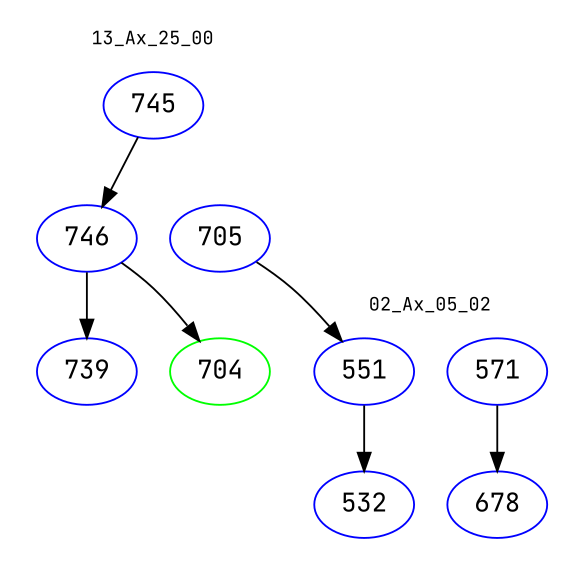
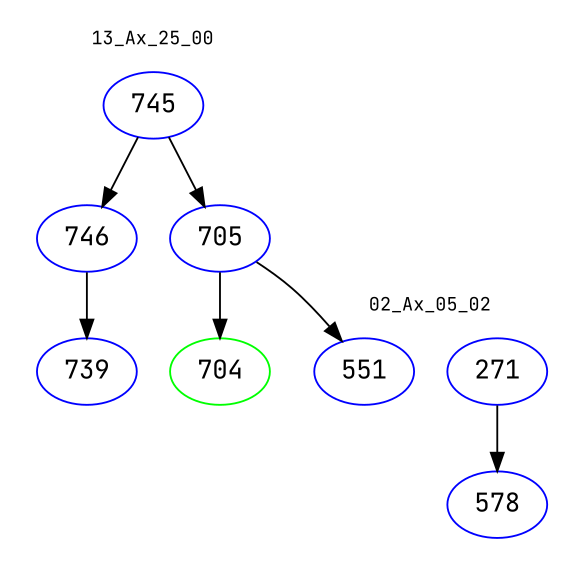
edge "745" -> "705": added
edge "746" -> "704": now "705" -> "704"
node "571": label "571" -> "271"
node "532": removed
node "678": label "678" -> "578"
